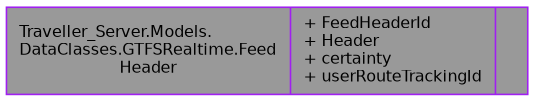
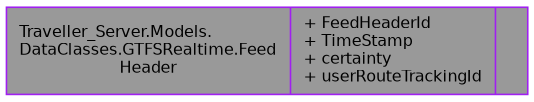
node "Traveller_Server.Models.": text "+ Header" -> "+ TimeStamp"
